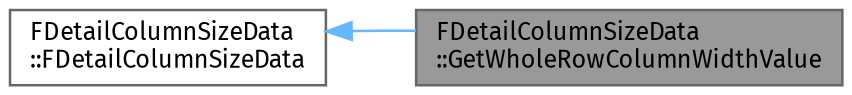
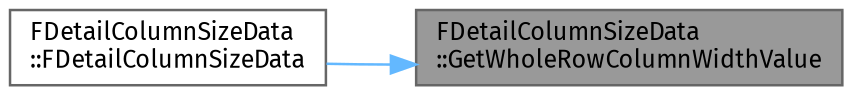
edge "FDetailColumnSizeData ::GetWholeRowColumnWidthValue" -> "FDetailColumnSizeData ::FDetailColumnSizeData": reversed
